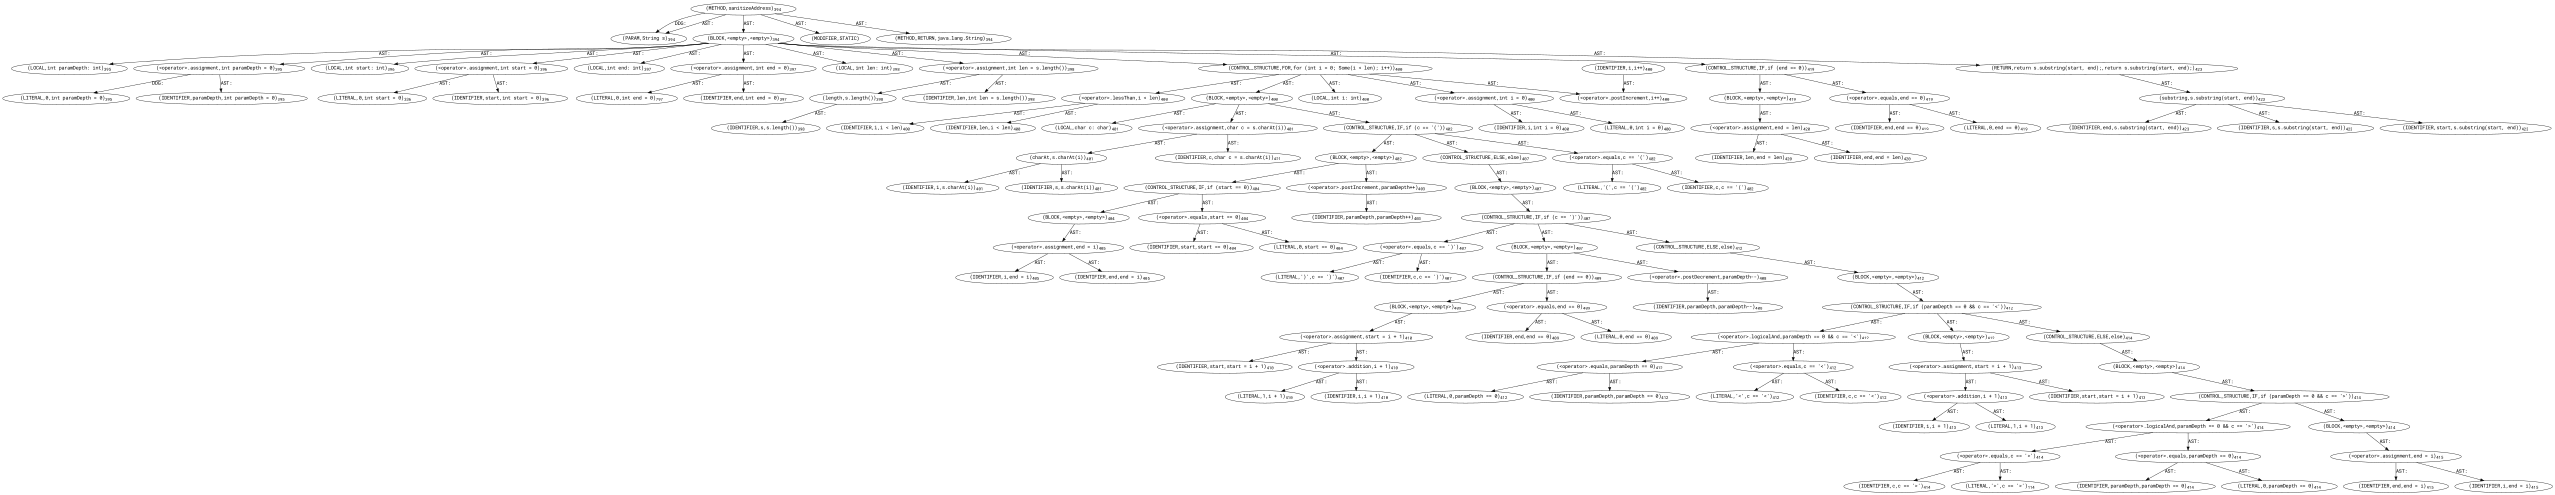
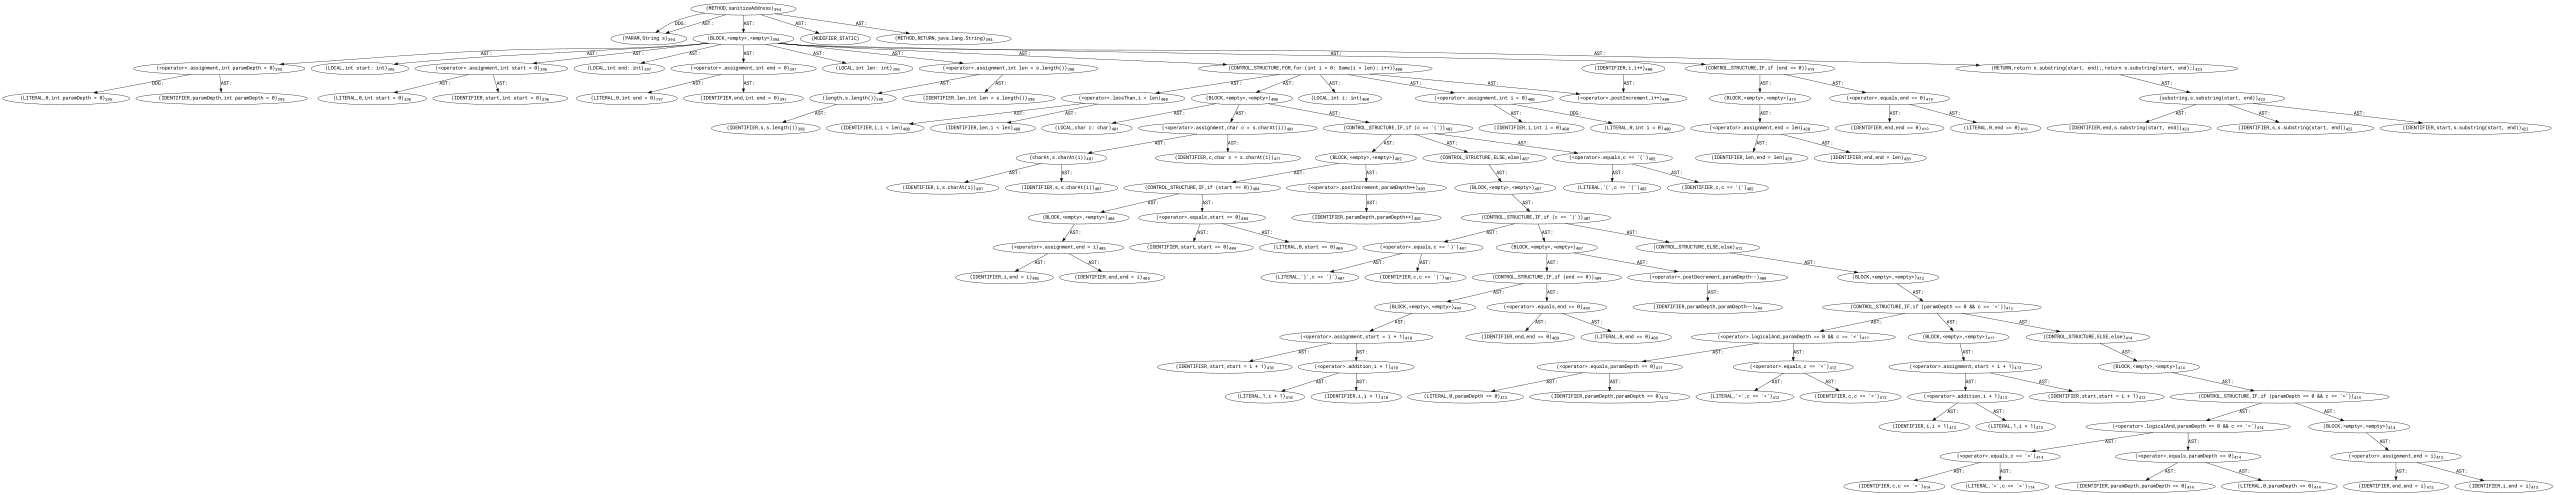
node "(LOCAL,int paramDepth: int)": removed
edge "(<operator>.assignment,int i = 0)" -> "(LITERAL,0,int i = 0)": label "AST: " -> "DDG: "
